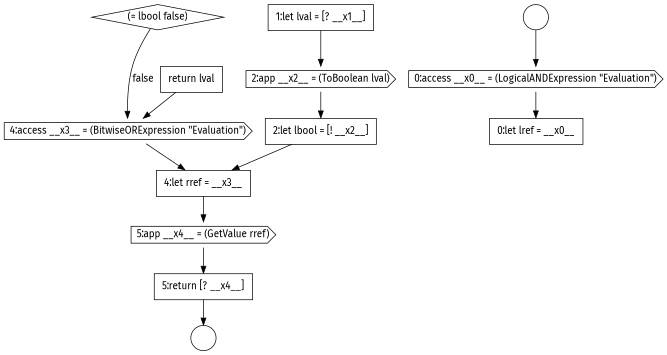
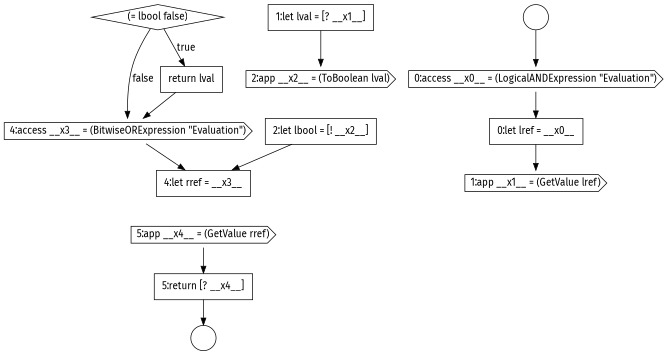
edge "(= lbool false)" -> "return lval": added, label "true"
edge "2:app __x2__ = (ToBoolean lval)" -> "2:let lbool = [! __x2__]": removed
node "1:app __x1__ = (GetValue lref)": added
edge "4:let rref = __x3__" -> "5:app __x4__ = (GetValue rref)": removed
